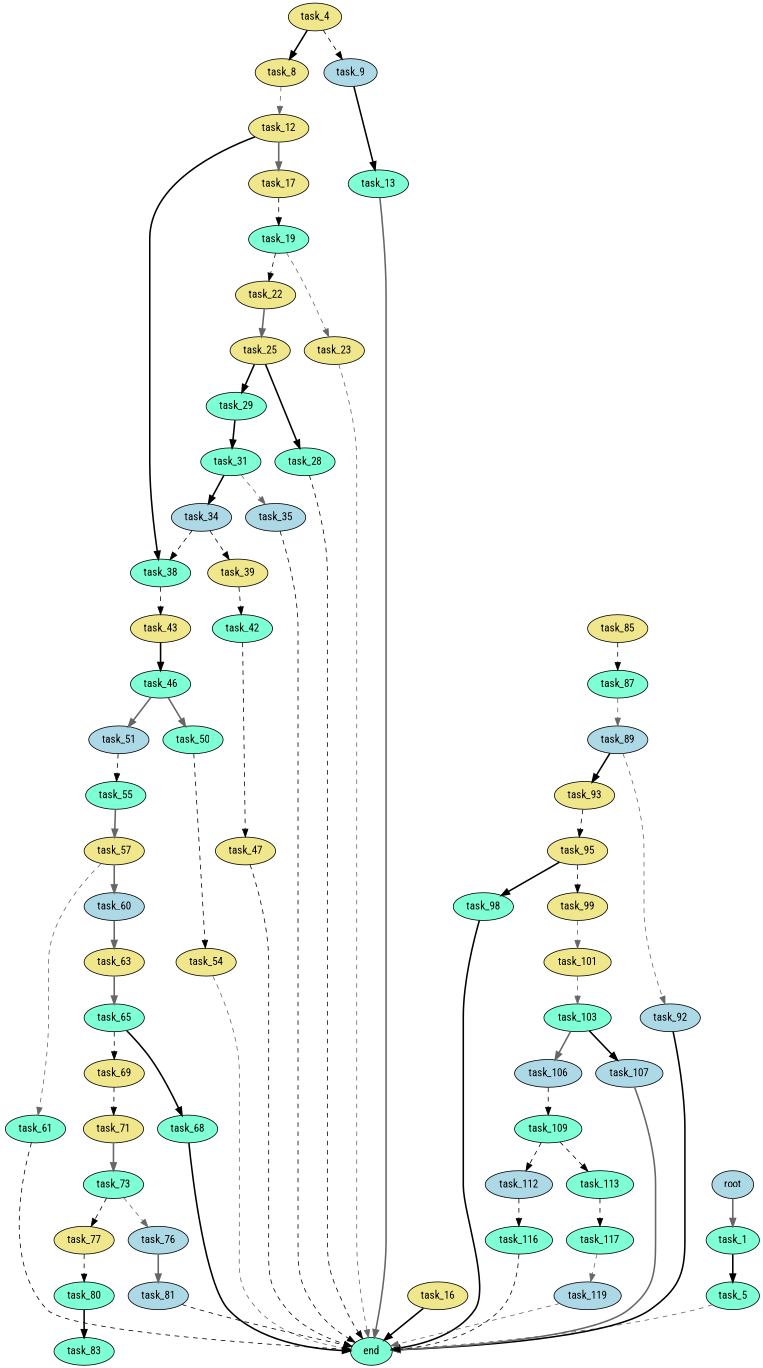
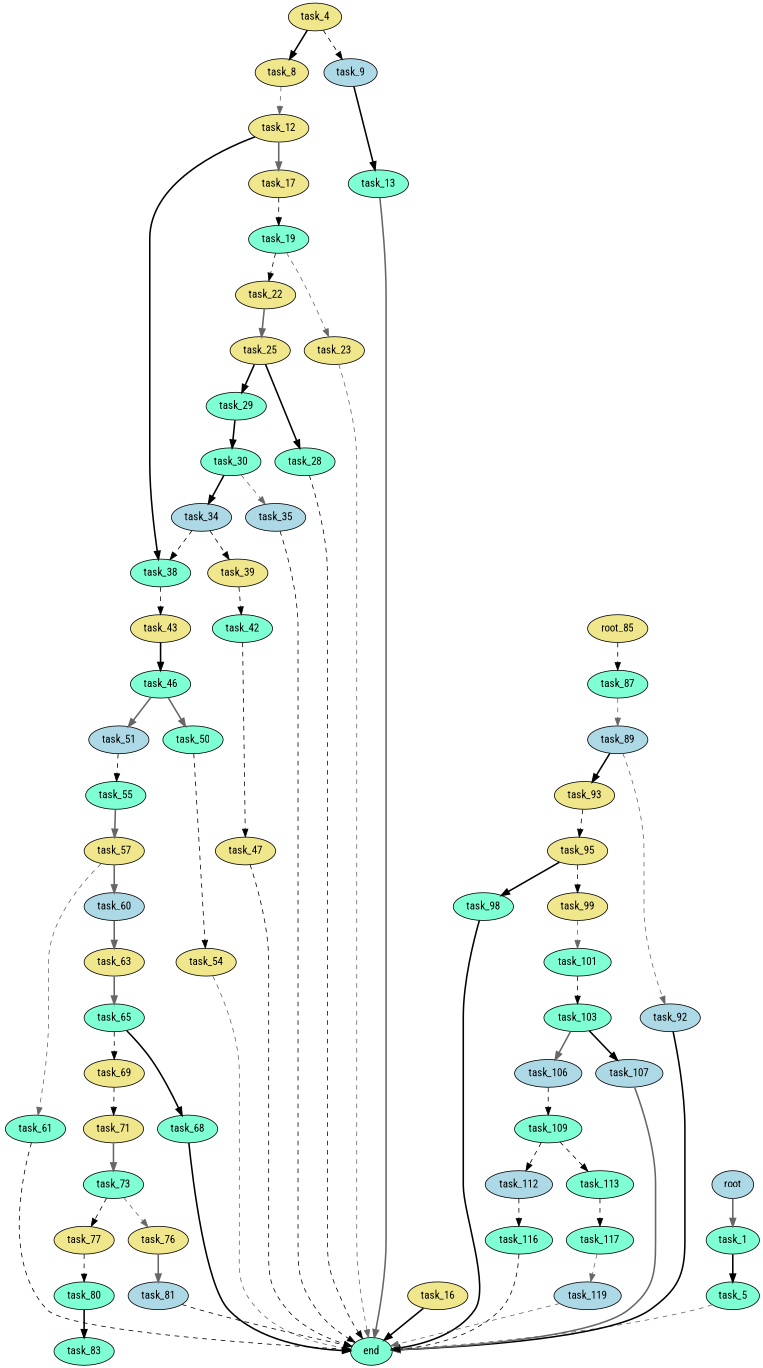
node "task_31": label "task_31" -> "task_30"
node "task_85": label "task_85" -> "root_85"
node "task_101": fillcolor khaki -> aquamarine
edge "task_101" -> "task_103": color gray40 -> black
node "task_76": fillcolor lightblue -> khaki
